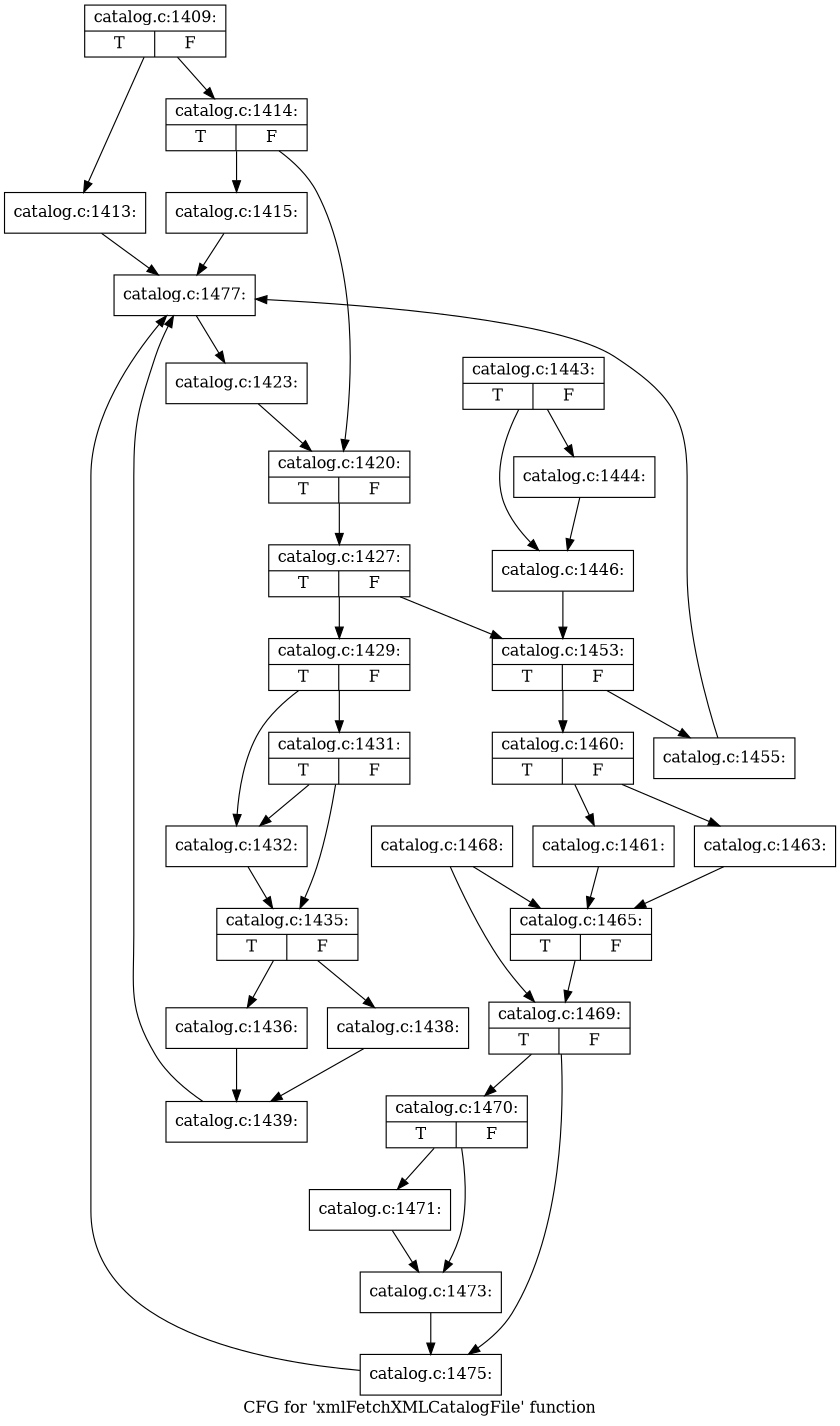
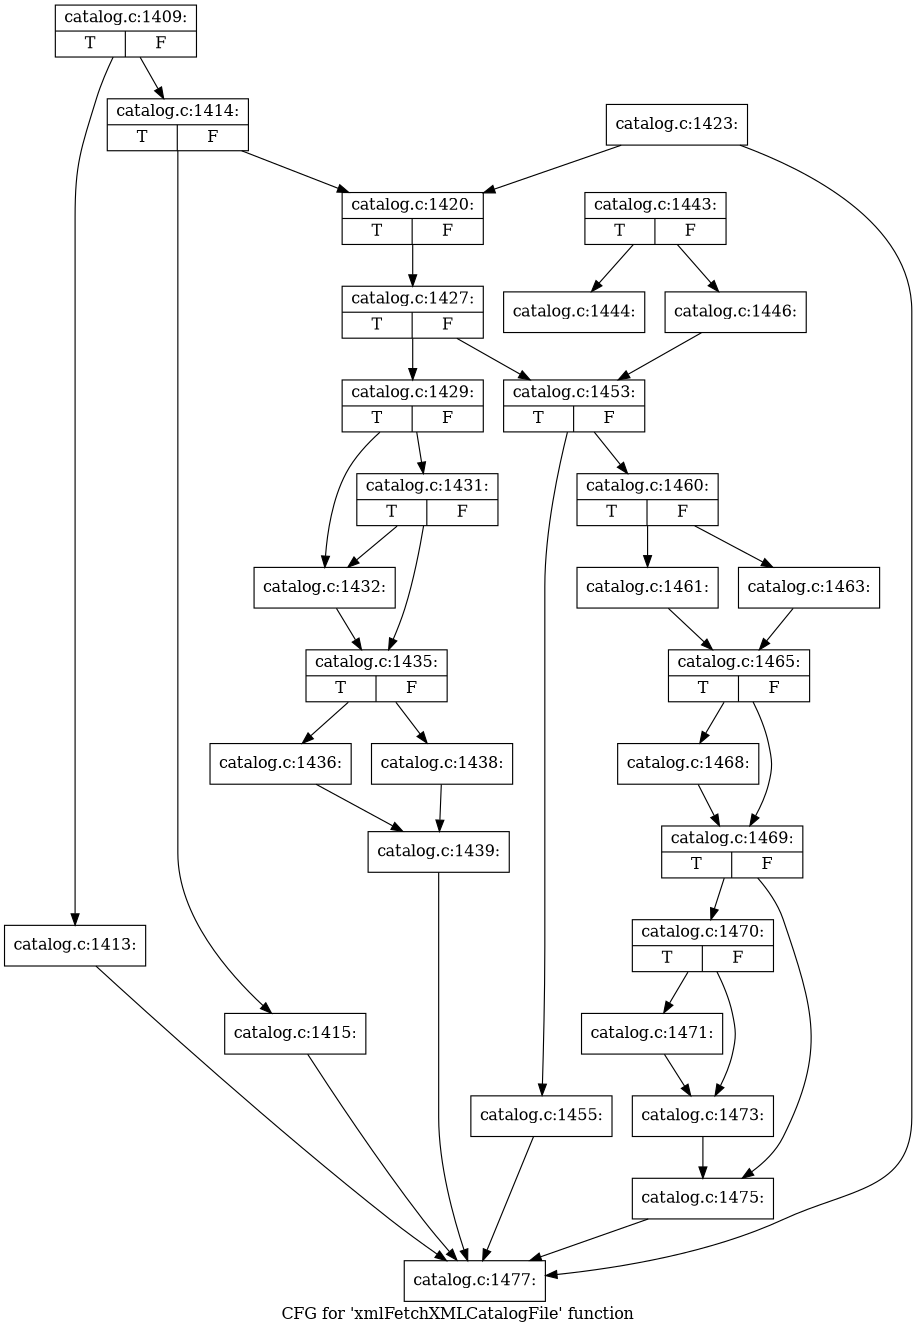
edge "catalog.c:1477:" -> "catalog.c:1423:": reversed
edge "catalog.c:1444:" -> "catalog.c:1446:": removed
edge "catalog.c:1468:" -> "catalog.c:1465:": reversed
